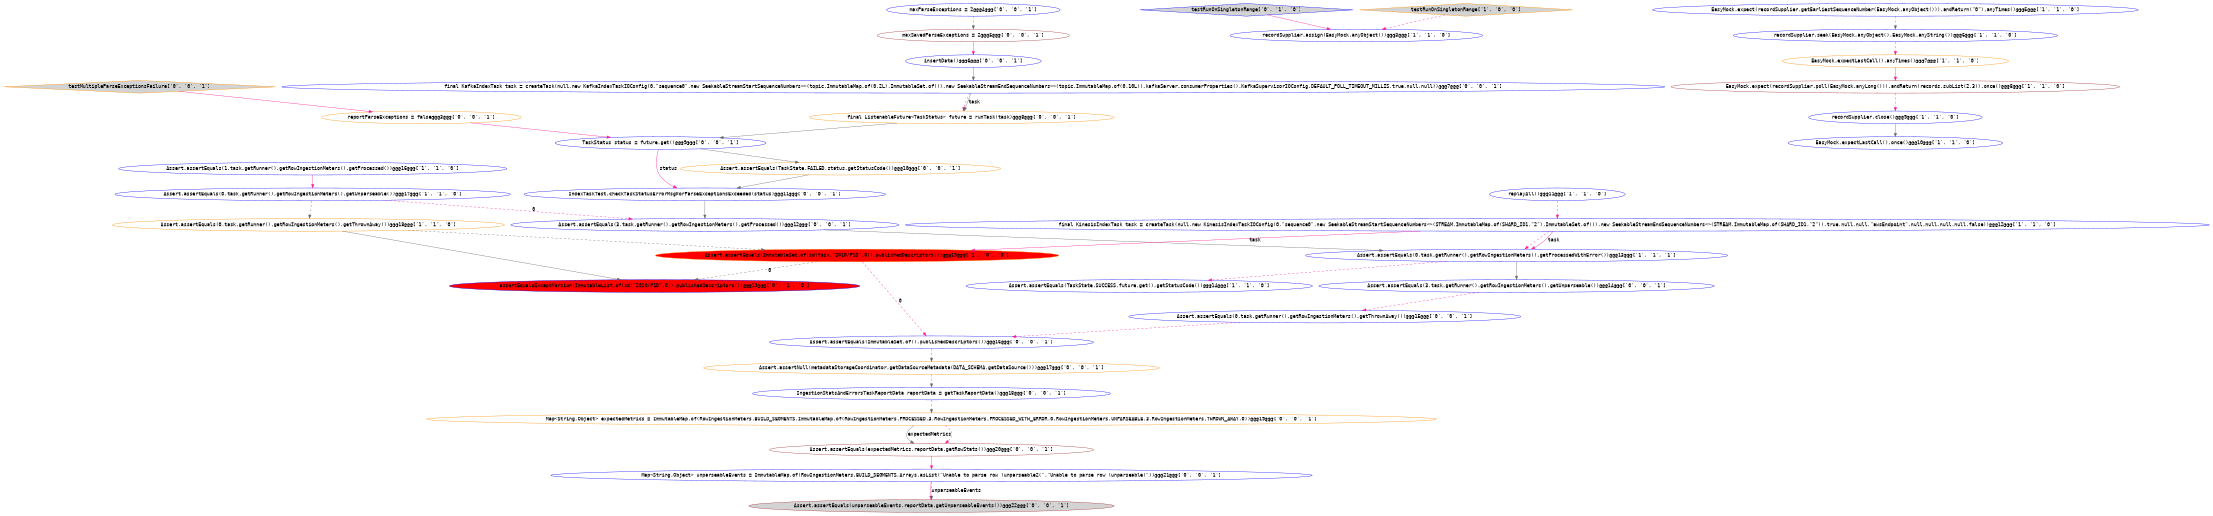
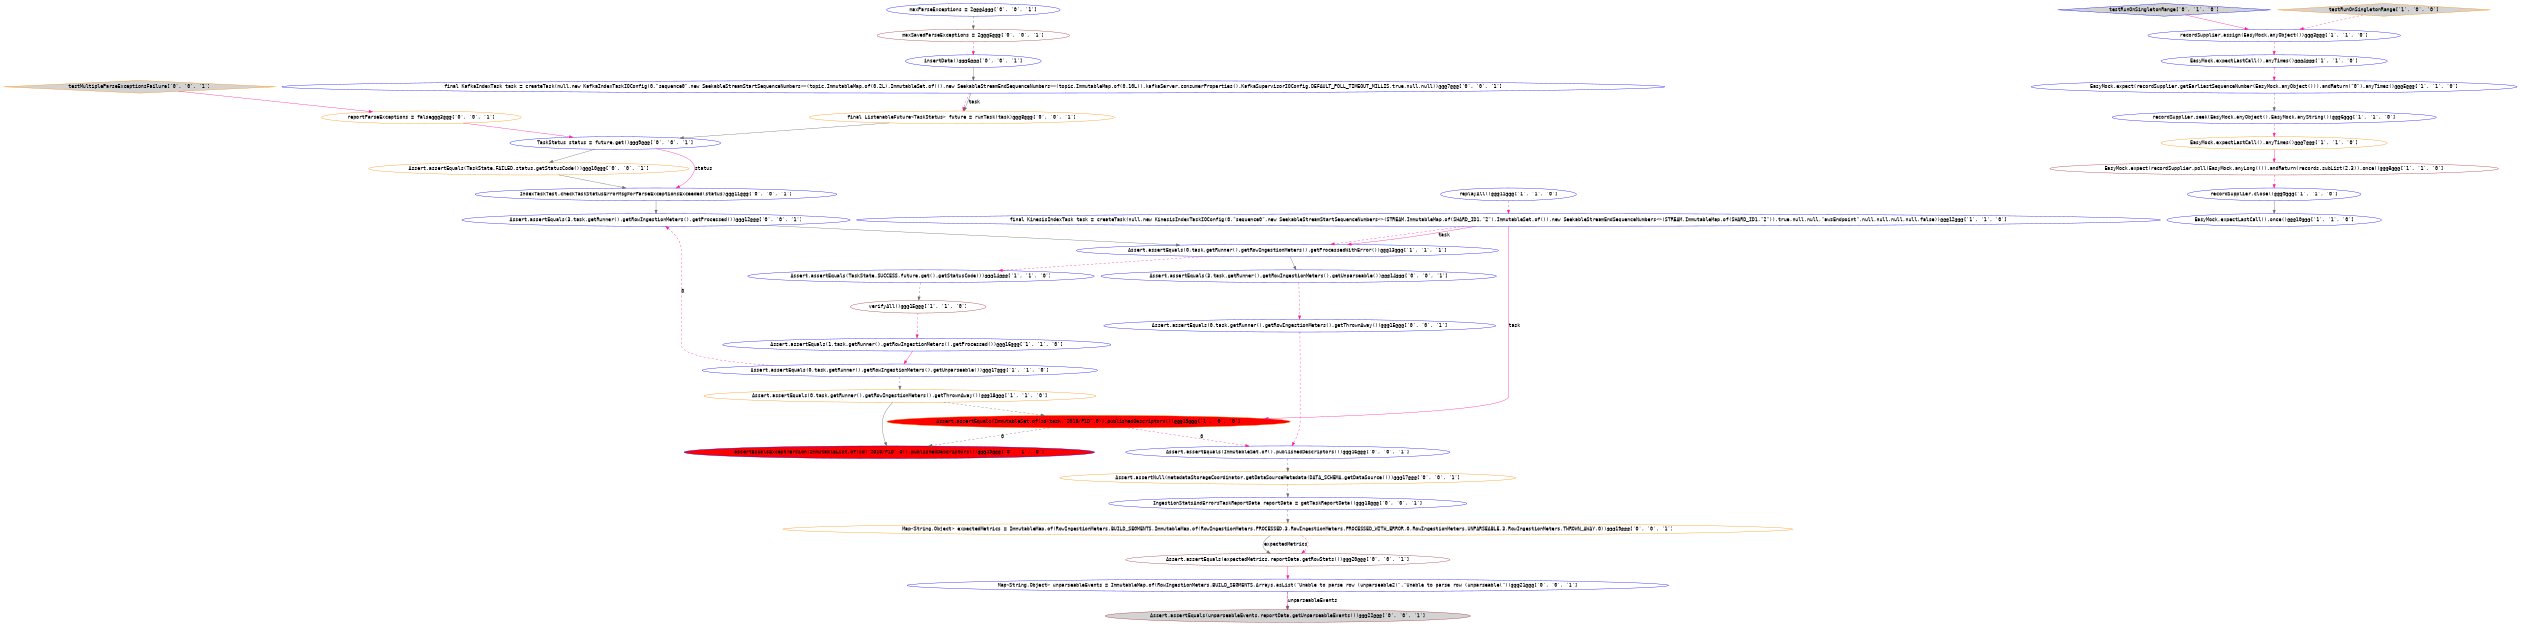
edge "maxSavedParseExceptions = 2@@@5@@@['0', '0', '1']" -> "insertData()@@@6@@@['0', '0', '1']": style solid -> dashed
node "EasyMock.expectLastCall().anyTimes()@@@4@@@['1', '1', '0']": added
node "verifyAll()@@@15@@@['1', '1', '0']": added
